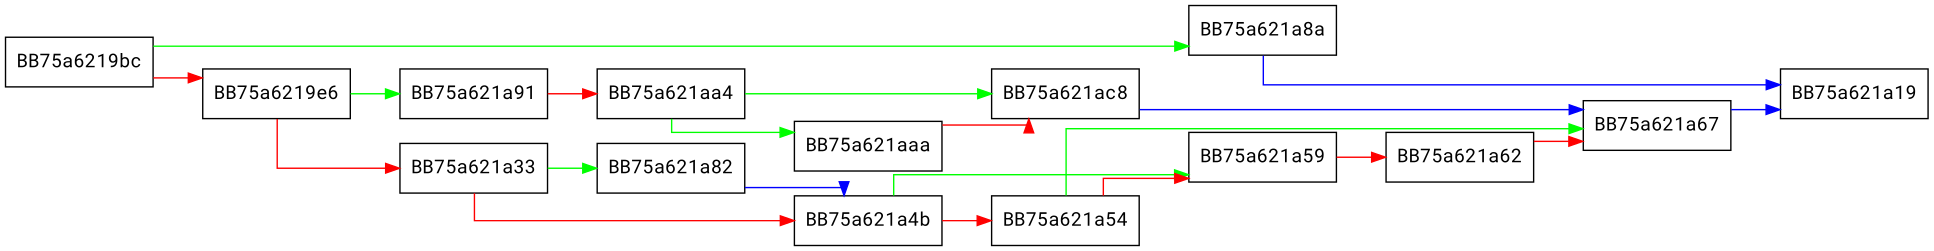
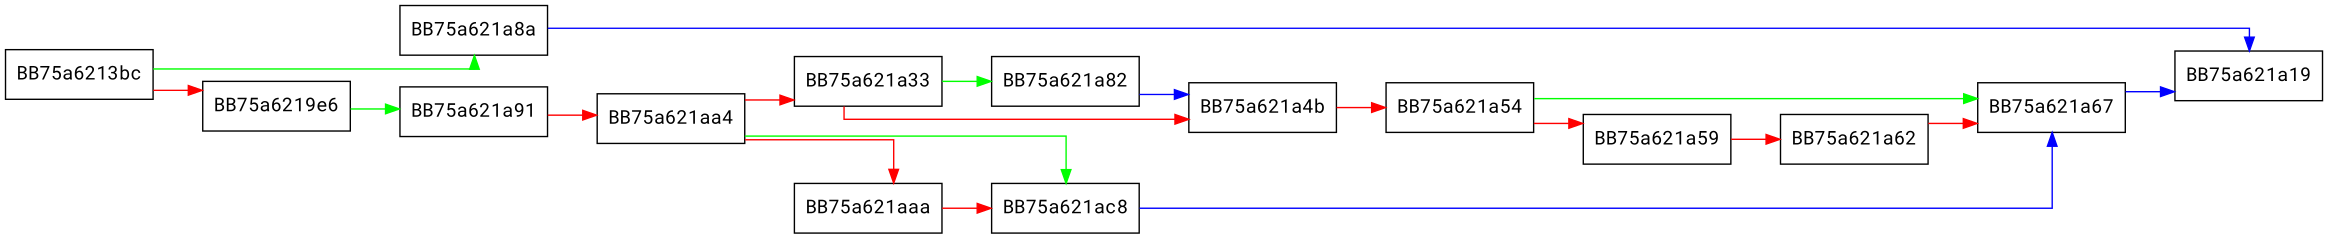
node "BB75a6219bc": label "BB75a6219bc" -> "BB75a6213bc"
edge "BB75a621aa4" -> "BB75a621aaa": color green -> red
edge "BB75a6219e6" -> "BB75a621a33": now "BB75a621aa4" -> "BB75a621a33"
edge "BB75a621a4b" -> "BB75a621a59": removed
